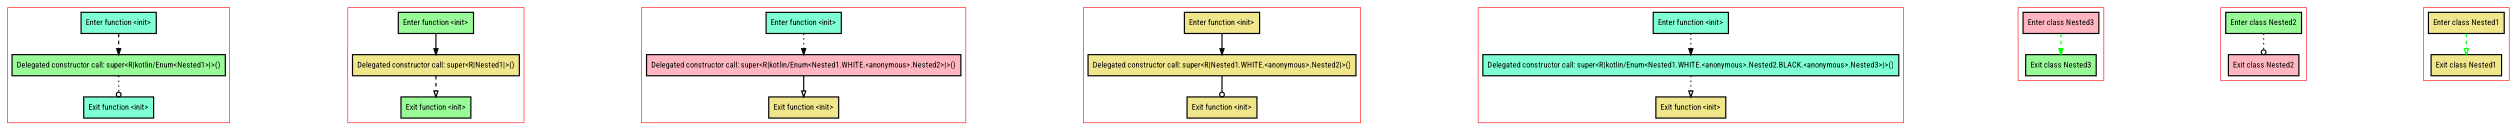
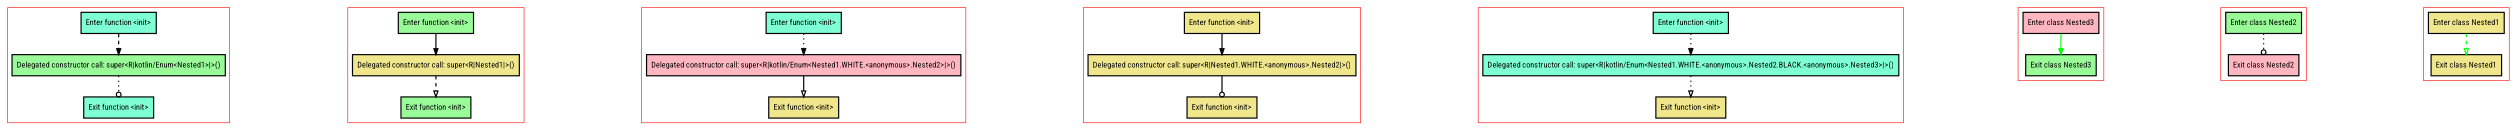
edge "Enter class Nested3" -> "Exit class Nested3": style dashed -> bold
